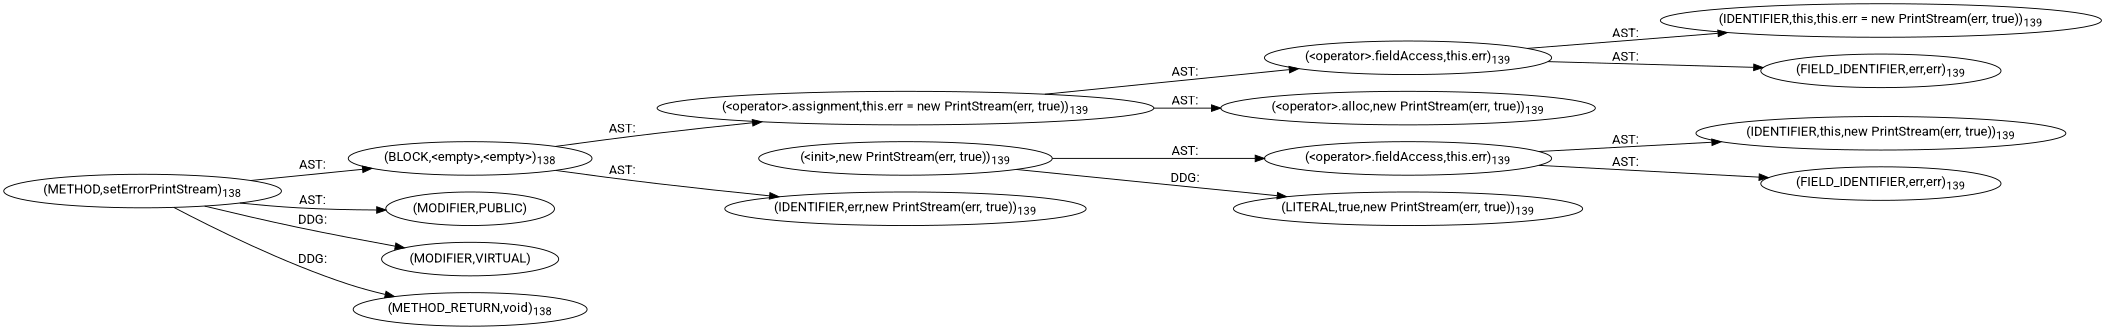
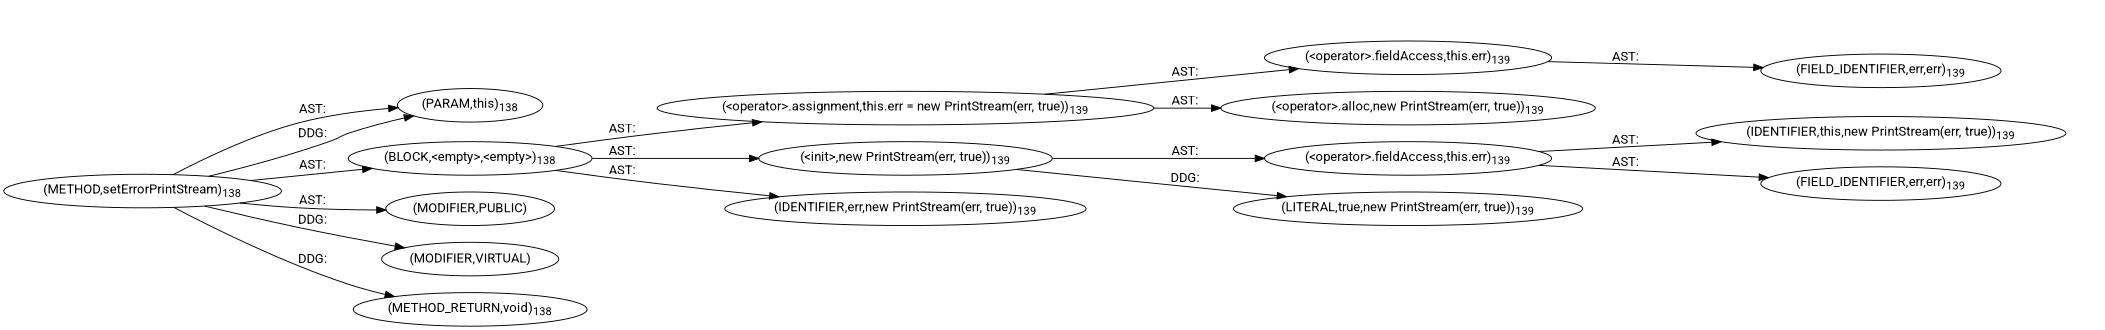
node "(IDENTIFIER,this,this.err = new PrintStream(err, true))": removed
node "(PARAM,this)": added
edge "(BLOCK,<empty>,<empty>)" -> "(<init>,new PrintStream(err, true))": added, label "AST:"
